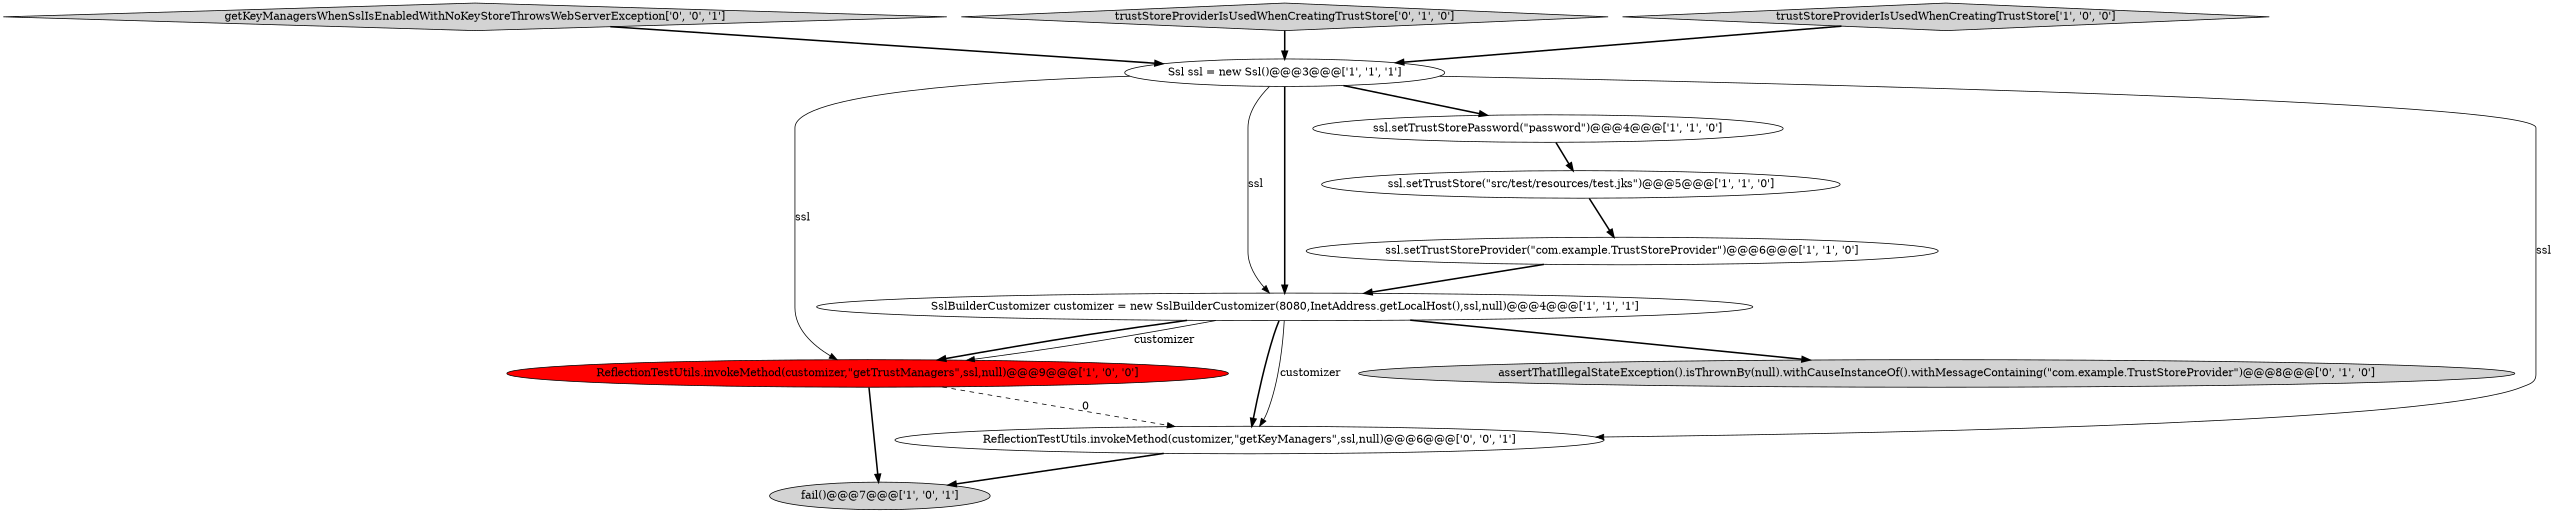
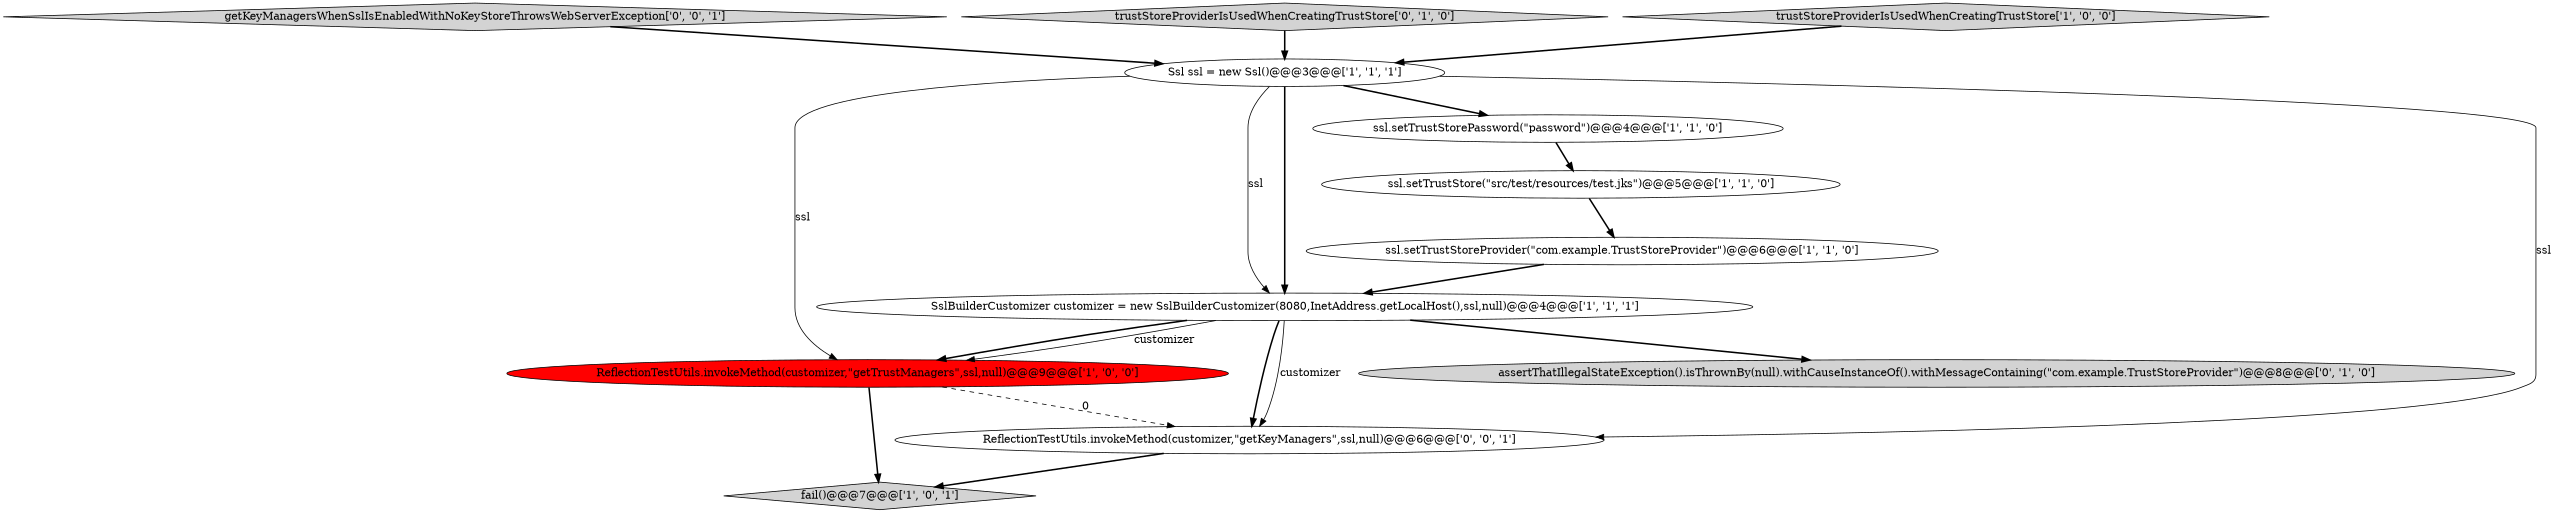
node "fail()@@@7@@@['1', '0', '1']": shape ellipse -> diamond
